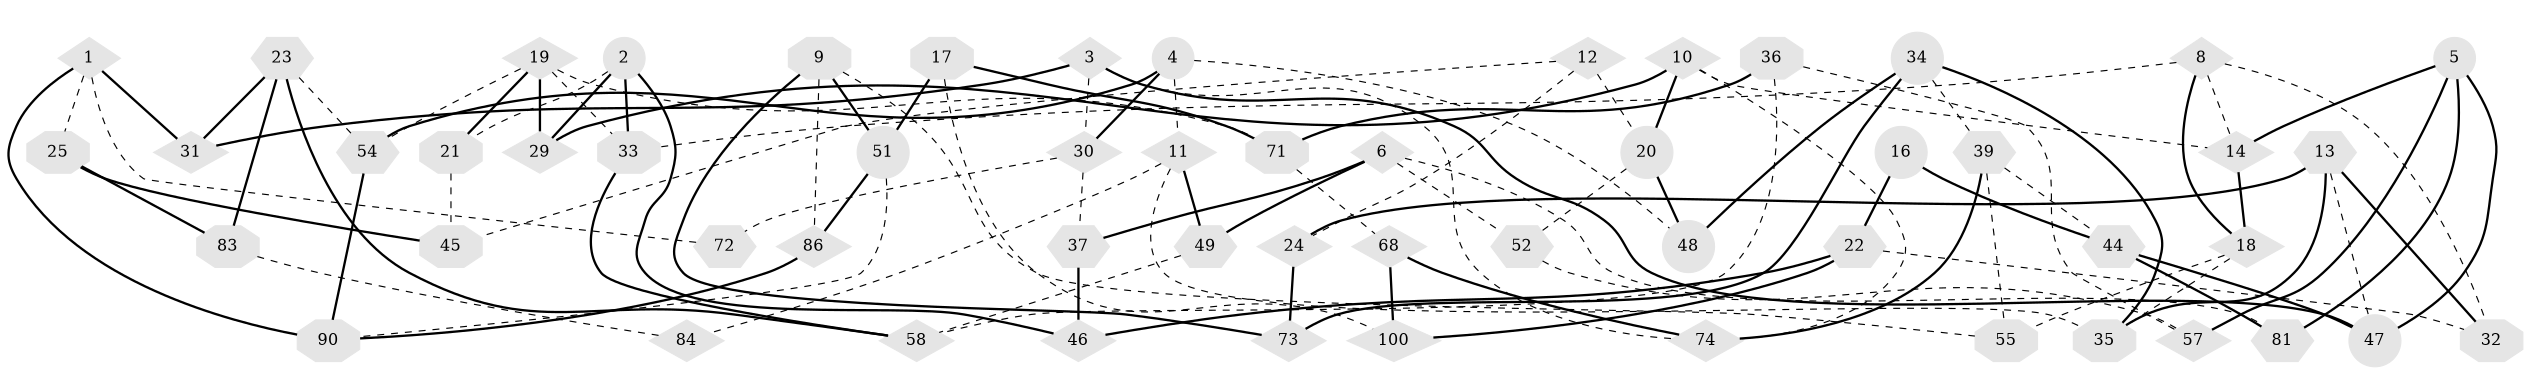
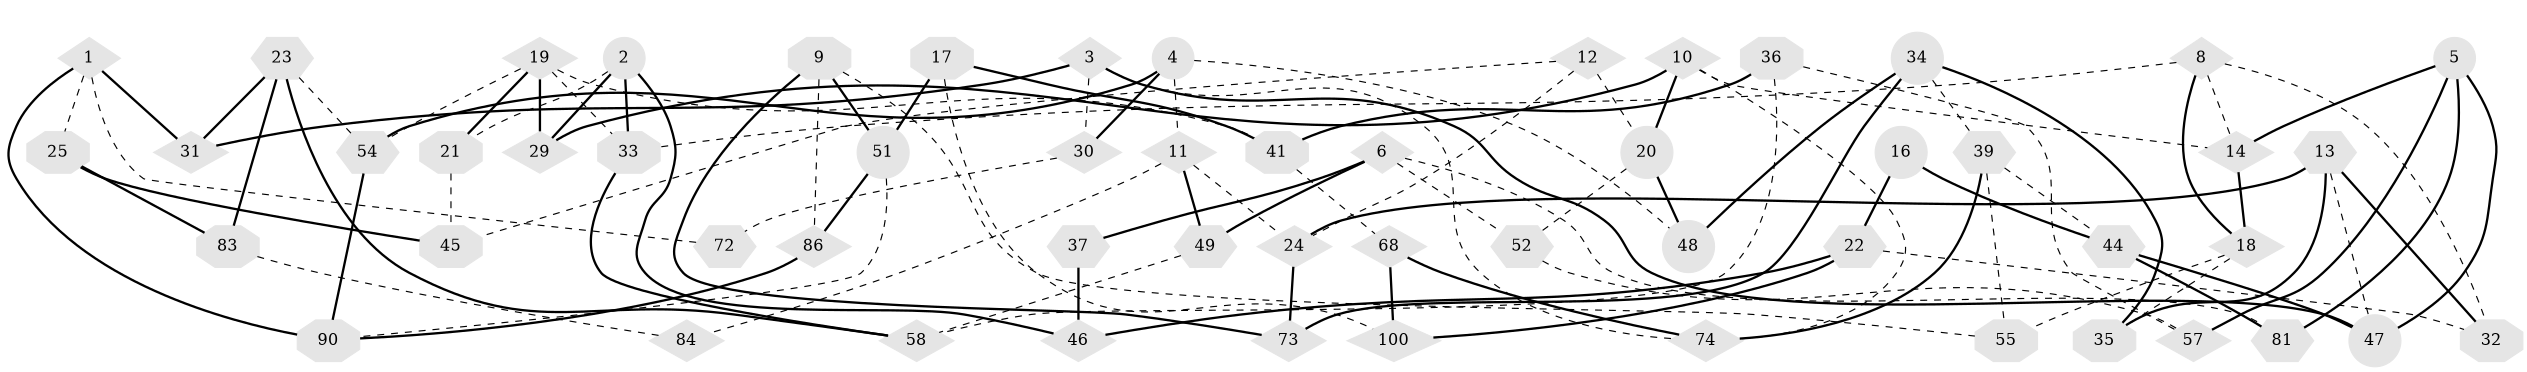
node "71": label "71" -> "41"
edge "30" -- "37": removed
edge "11" -- "35": now "11" -- "24"
